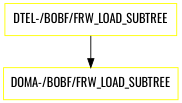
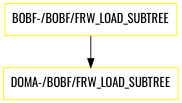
node "DTEL-/BOBF/FRW_LOAD_SUBTREE": label "DTEL-/BOBF/FRW_LOAD_SUBTREE" -> "BOBF-/BOBF/FRW_LOAD_SUBTREE"
